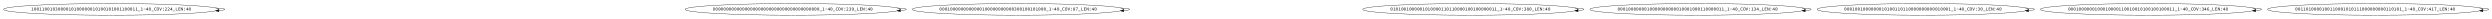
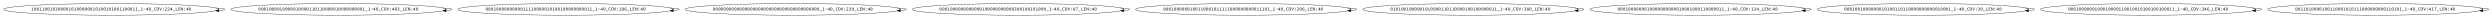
node "0001000010000010000110110000010000000001_1-40_COV:403_LEN:40": added
node "0001000000000011110000010100100000000011_1-40_COV:196_LEN:40": added
node "0001000000100110001011111000000000011101_1-40_COV:206_LEN:40": added
